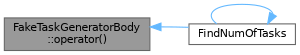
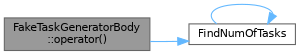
edge "FindNumOfTasks" -> "FakeTaskGeneratorBody ::operator()": reversed
